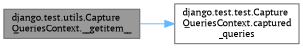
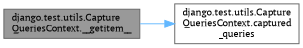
node "django.test.test.Capture QueriesContext.captured _queries": label "django.test.test.Capture QueriesContext.captured _queries" -> "django.test.utils.Capture QueriesContext.captured _queries"
